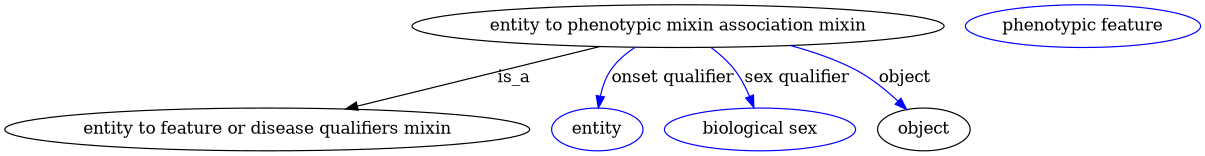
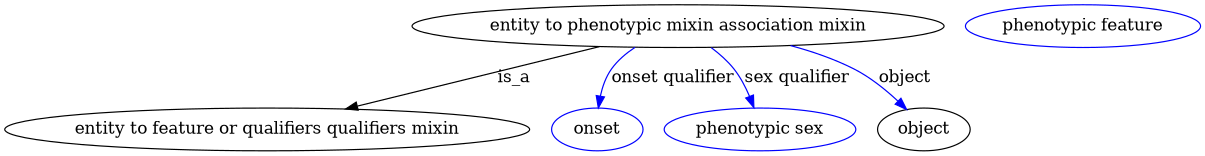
node "entity to feature or disease qualifiers mixin": label "entity to feature or disease qualifiers mixin" -> "entity to feature or qualifiers qualifiers mixin"
node "entity": label "entity" -> "onset"
node "biological sex": label "biological sex" -> "phenotypic sex"
